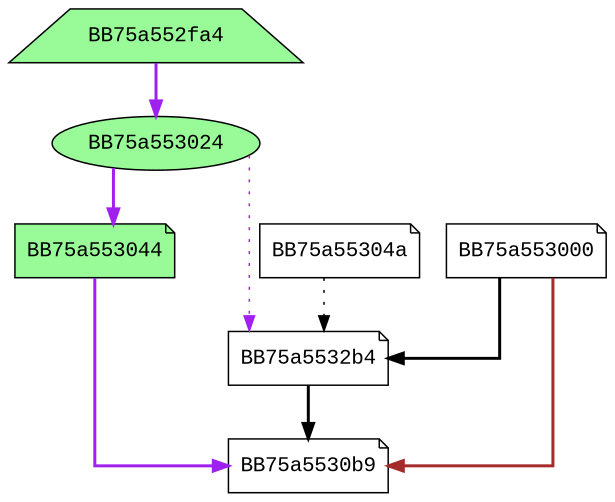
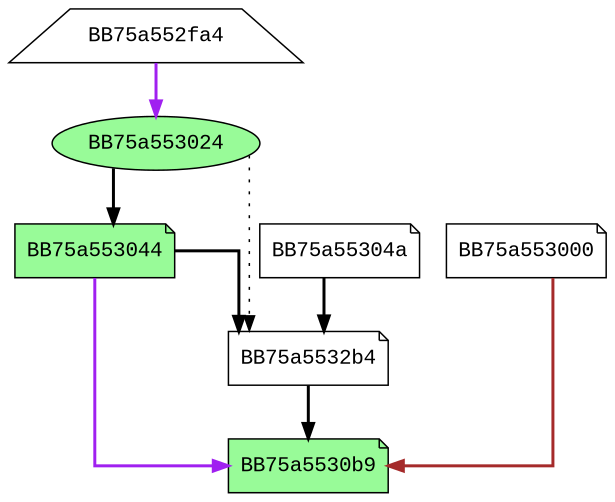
node "BB75a552fa4": fillcolor palegreen -> white
edge "BB75a553024" -> "BB75a553044": color purple -> black
edge "BB75a553024" -> "BB75a5532b4": color purple -> black
edge "BB75a55304a" -> "BB75a5532b4": style dotted -> bold
edge "BB75a553000" -> "BB75a5532b4": now "BB75a553044" -> "BB75a5532b4"
node "BB75a5530b9": fillcolor white -> palegreen
